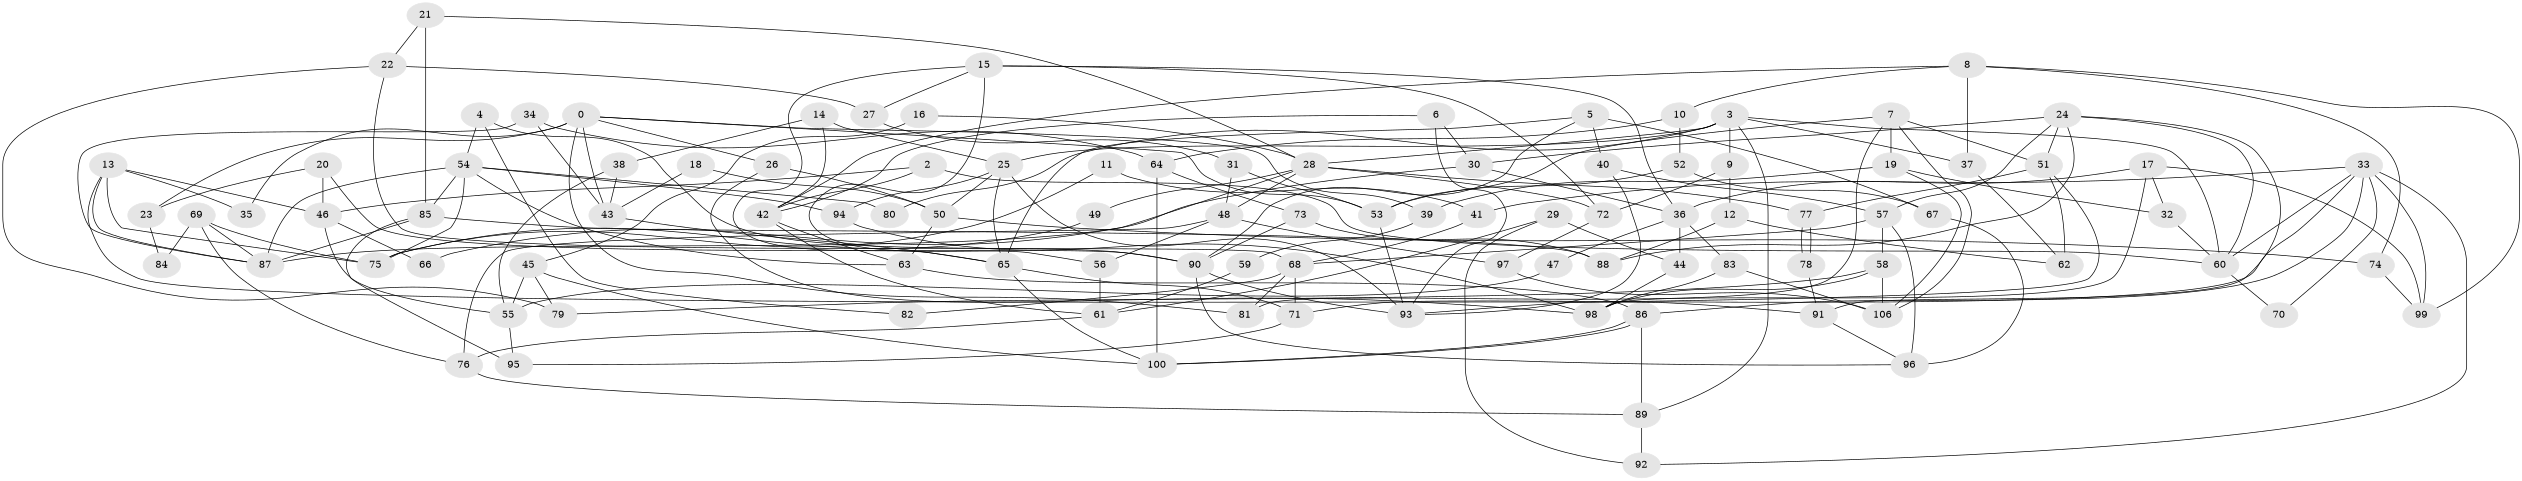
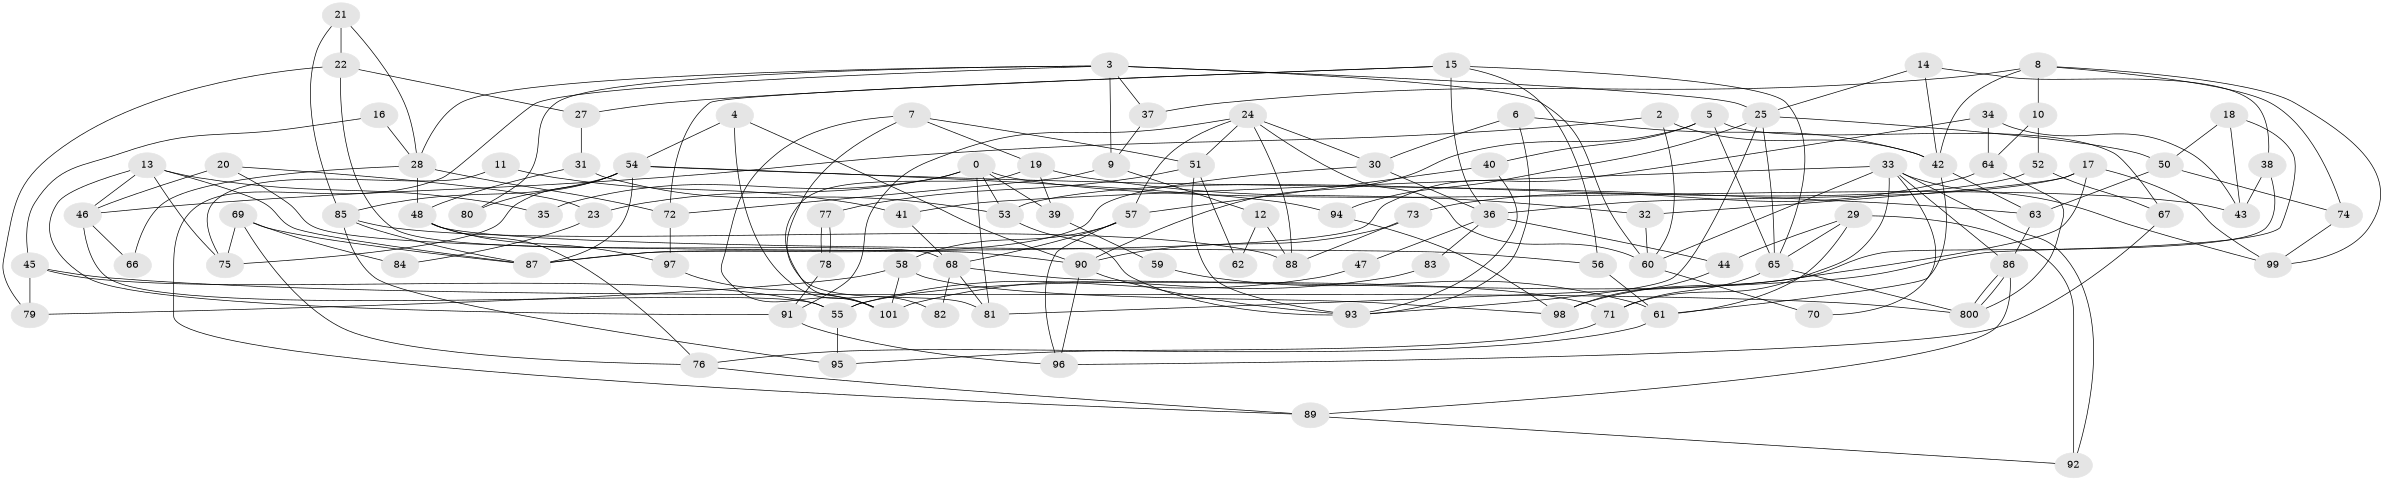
edge "7" -- "53": removed
node "26": removed
edge "28" -- "77": removed
edge "37" -- "62": now "37" -- "9"
node "49": removed
edge "43" -- "65": now "29" -- "65"
edge "18" -- "81": added
edge "83" -- "98": removed
node "106": label "106" -> "101"
node "100": label "100" -> "800"
